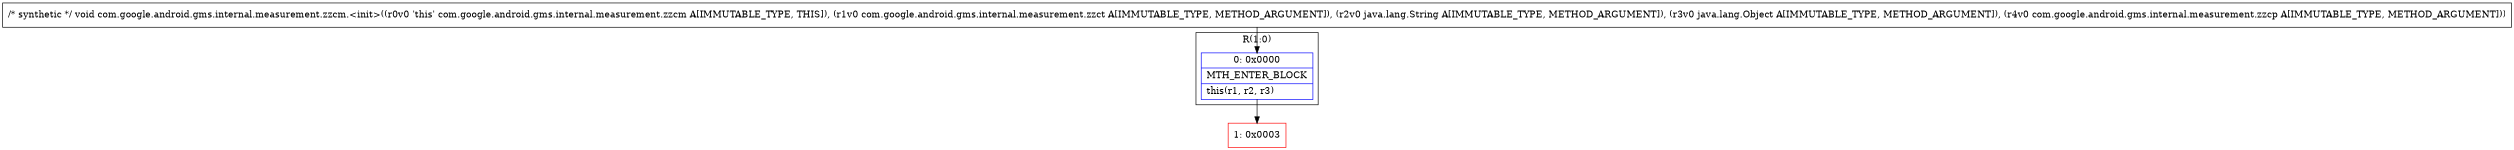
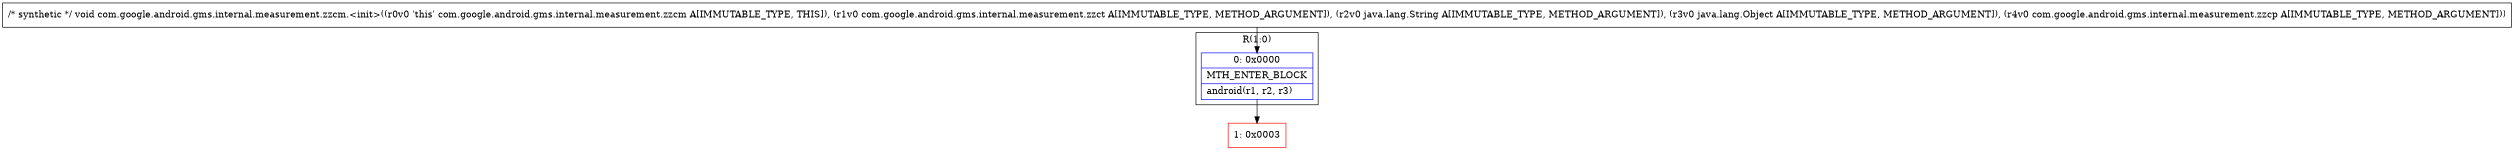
node "0: 0x0000": text "this(r1, r2, r3)" -> "android(r1, r2, r3)"
